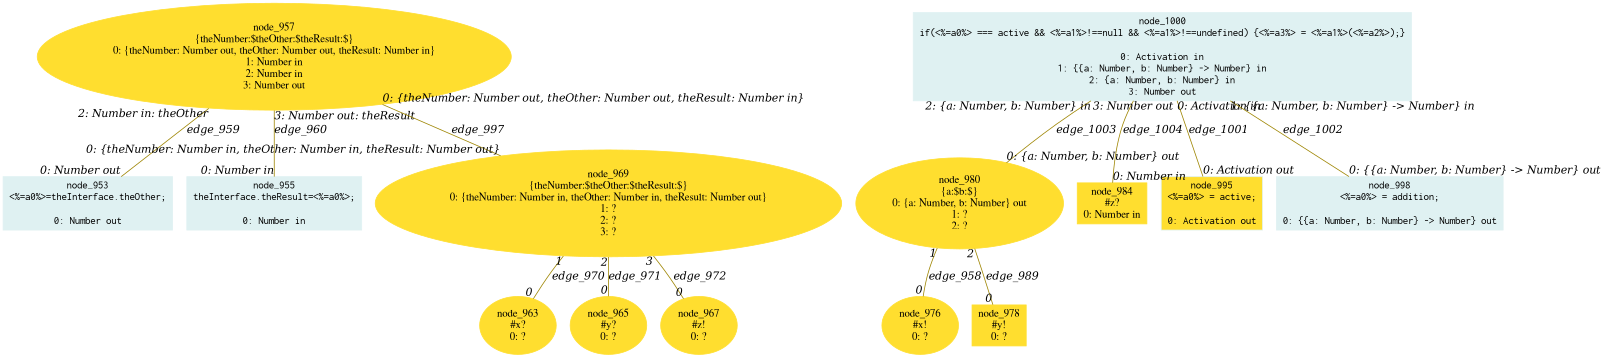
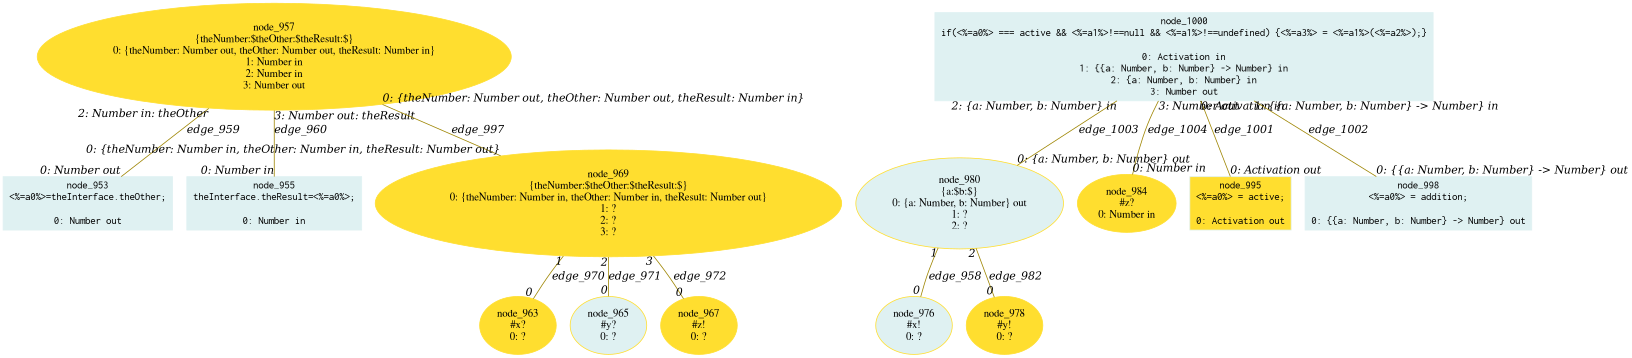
node "node_980 {a:$b:$} 0: {a: Number, b: Number} out 1: ? 2: ?": fillcolor #ffde2f -> #dff1f2
node "node_984 #z? 0: Number in": shape box -> ellipse
edge "node_980 {a:$b:$} 0: {a: Number, b: Number} out 1: ? 2: ?" -- "node_978 #y! 0: ?": label "edge_989" -> "edge_982"
node "node_965 #y? 0: ?": fillcolor #ffde2f -> #dff1f2
node "node_976 #x! 0: ?": fillcolor #ffde2f -> #dff1f2
node "node_978 #y! 0: ?": shape box -> ellipse
